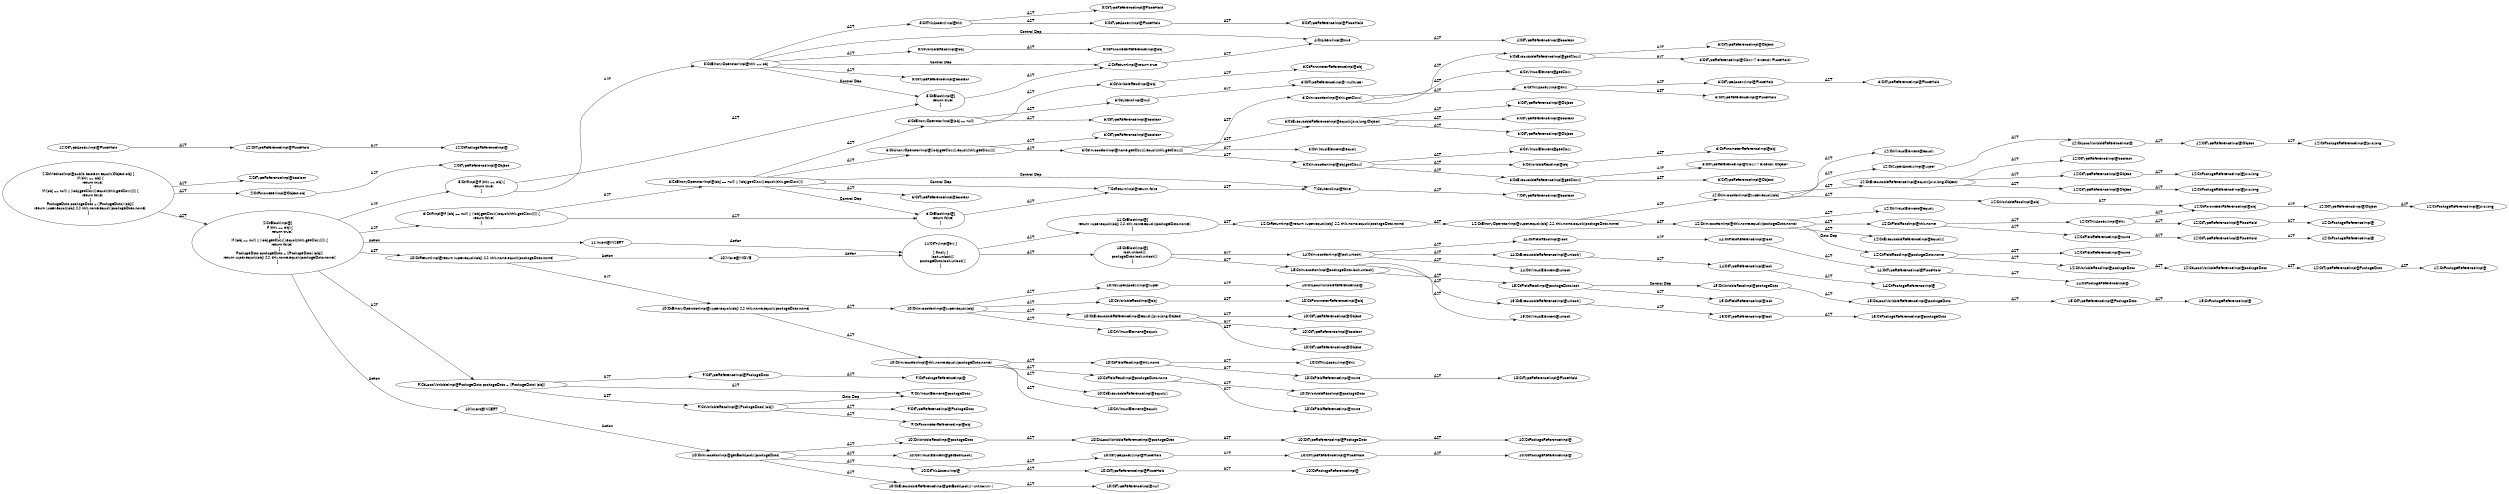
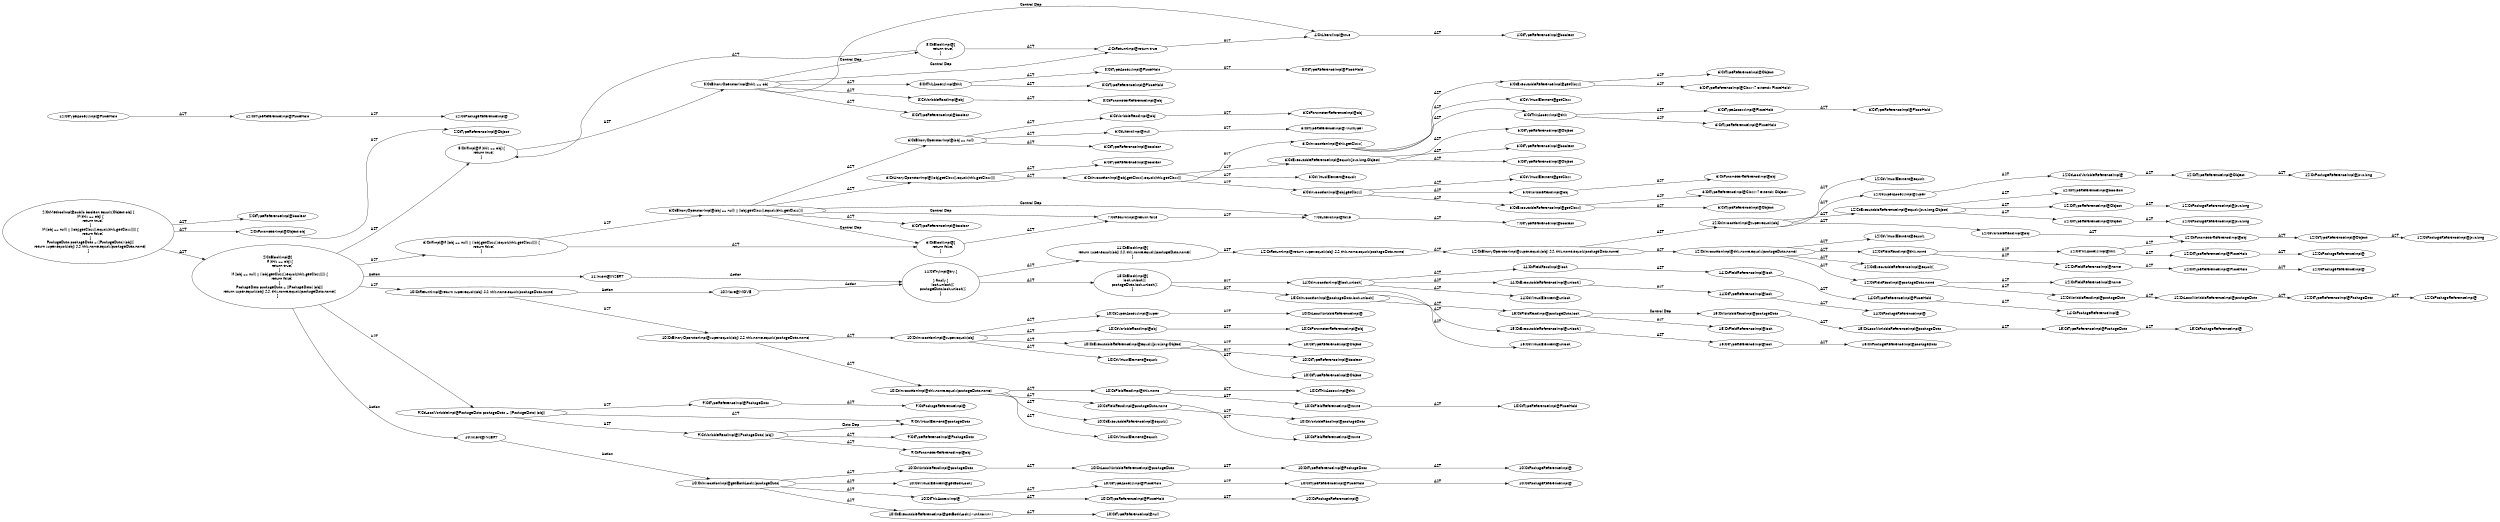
edge "3:CtIfImpl@if (this == obj) { return true; }" -> "3:CtBlockImpl@{ return true; }": reversed
node "6:CtInvocationImpl@name.getClass().equals(this.getClass())": label "6:CtInvocationImpl@name.getClass().equals(this.getClass())" -> "6:CtInvocationImpl@obj.getClass().equals(this.getClass())"
edge "12:CtInvocationImpl@this.name.equals(packageData.name)" -> "12:CtFieldReadImpl@packageData.name": label "Data Dep" -> "AST"
